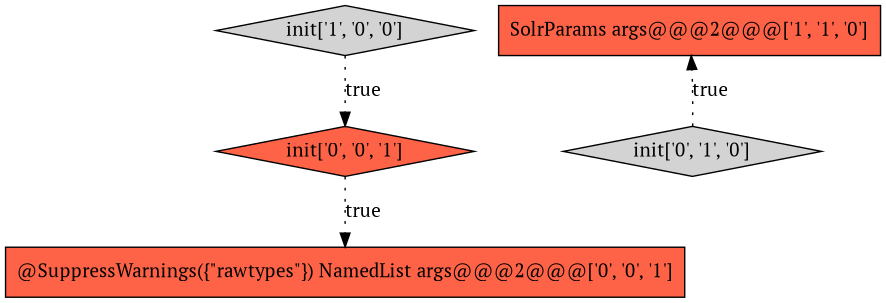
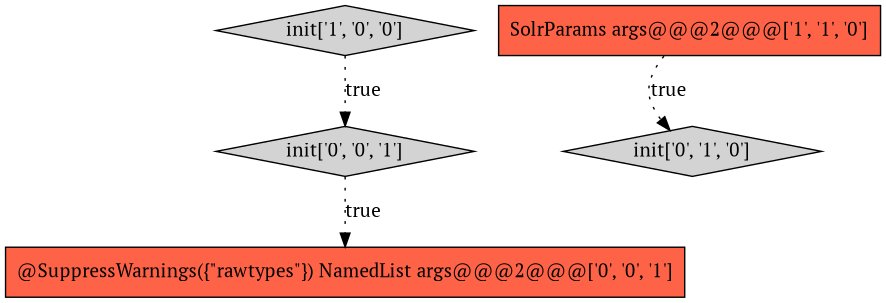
edge "init['0', '1', '0']" -> "SolrParams args@@@2@@@['1', '1', '0']": reversed
node "init['0', '0', '1']": fillcolor tomato -> lightgray
